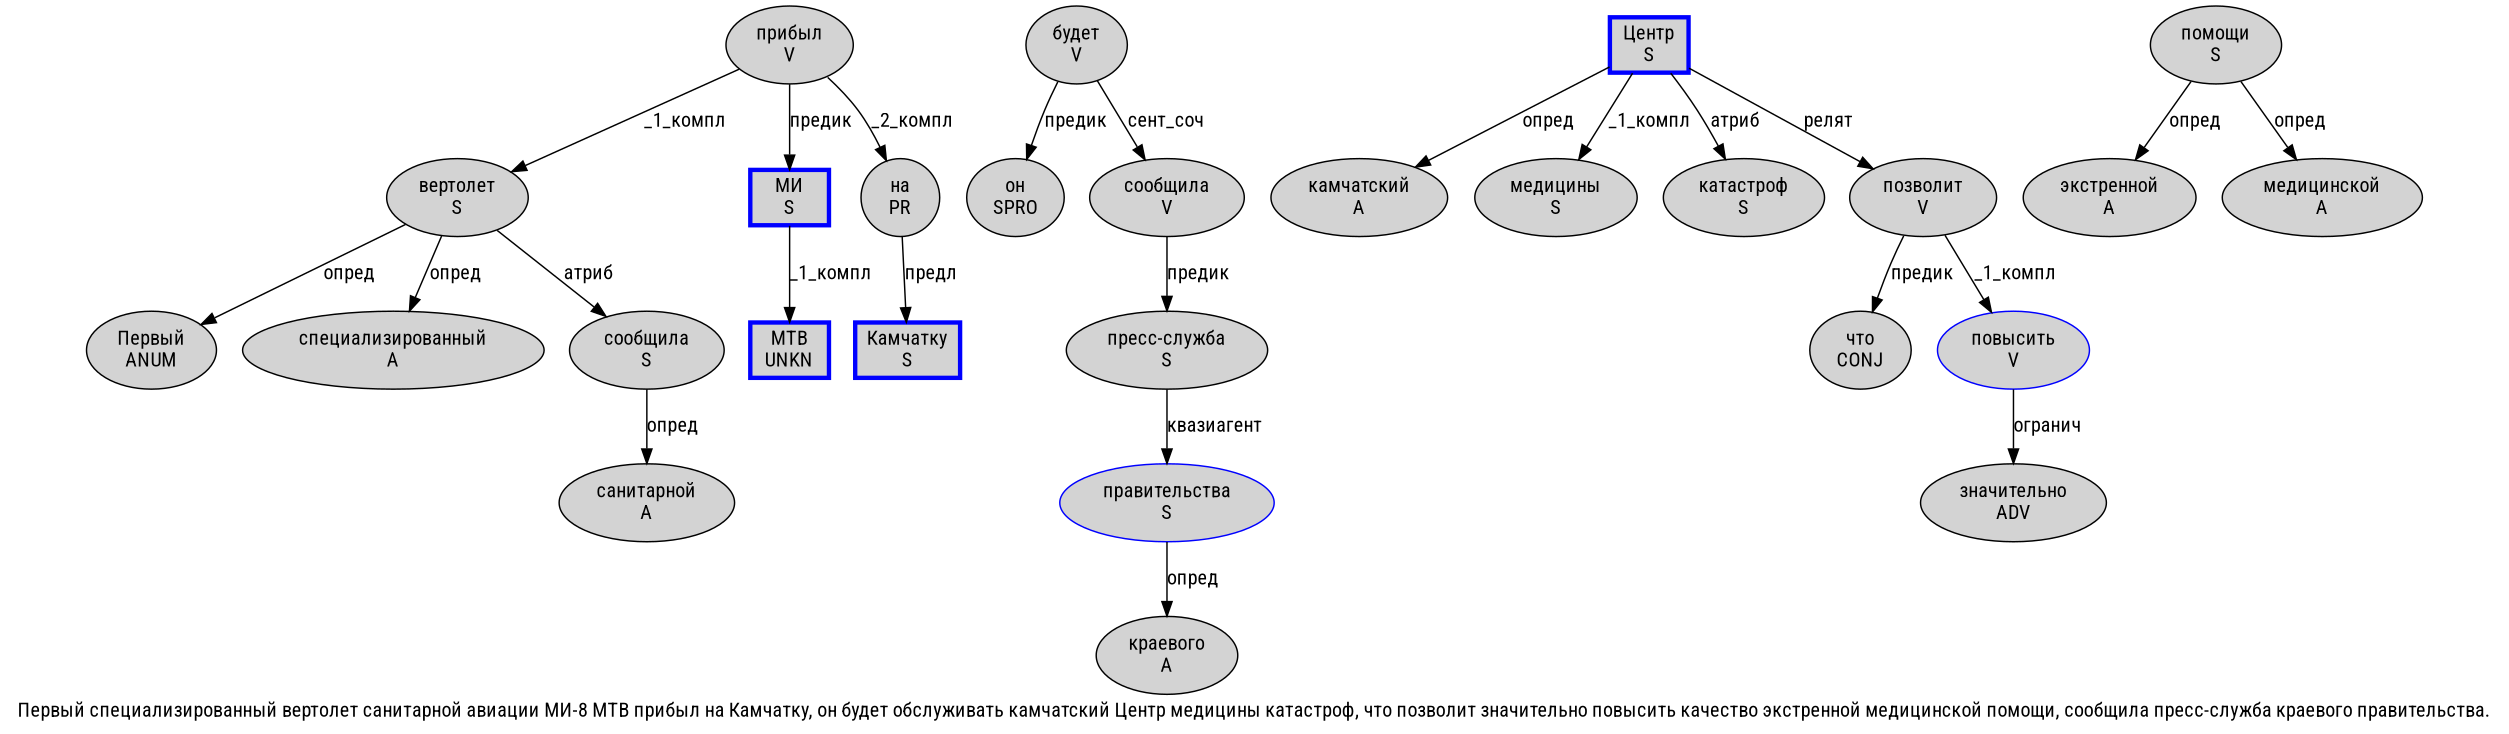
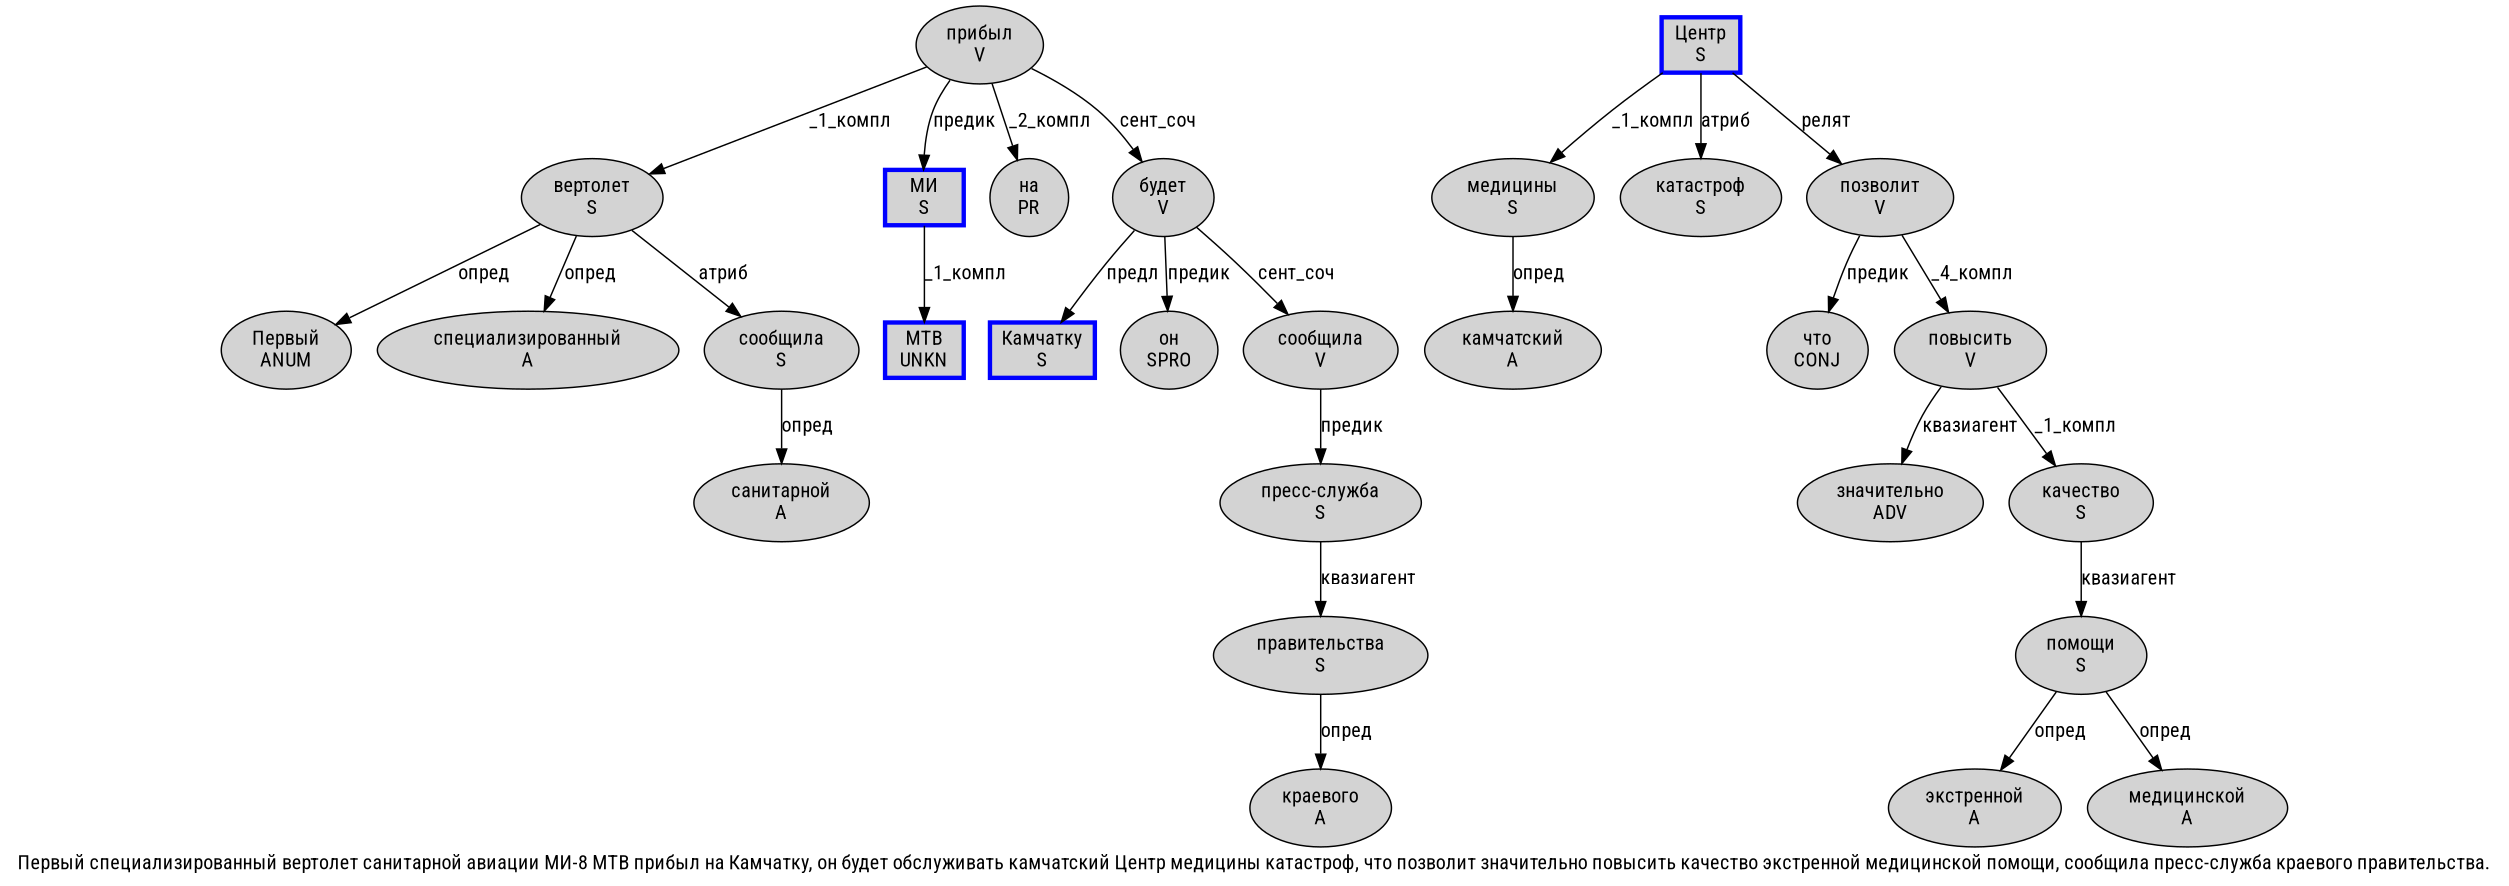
edge "прибыл V" -> "будет V": added, label "сент_соч"
edge "Центр S" -> "камчатский A": now "медицины S" -> "камчатский A"
edge "на PR" -> "Камчатку S": now "будет V" -> "Камчатку S"
edge "позволит V" -> "повысить V": label "_1_компл" -> "_4_компл"
node "повысить V": color blue -> black
edge "повысить V" -> "значительно ADV": label "огранич" -> "квазиагент"
node "правительства S": color blue -> black
node "качество S": added
